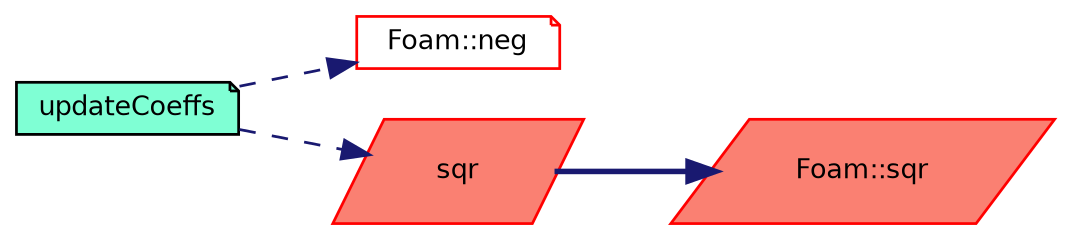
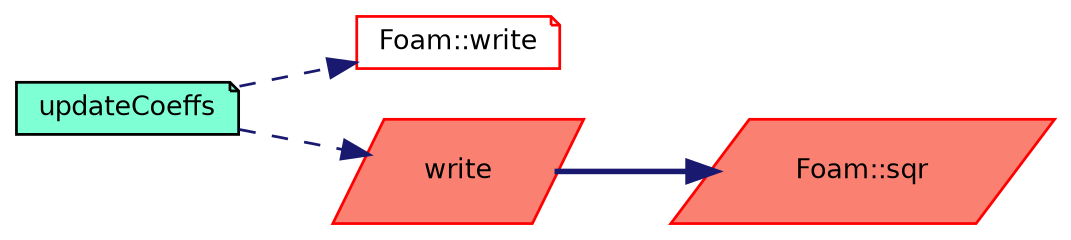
node "Foam::neg": label "Foam::neg" -> "Foam::write"
node "sqr": label "sqr" -> "write"
